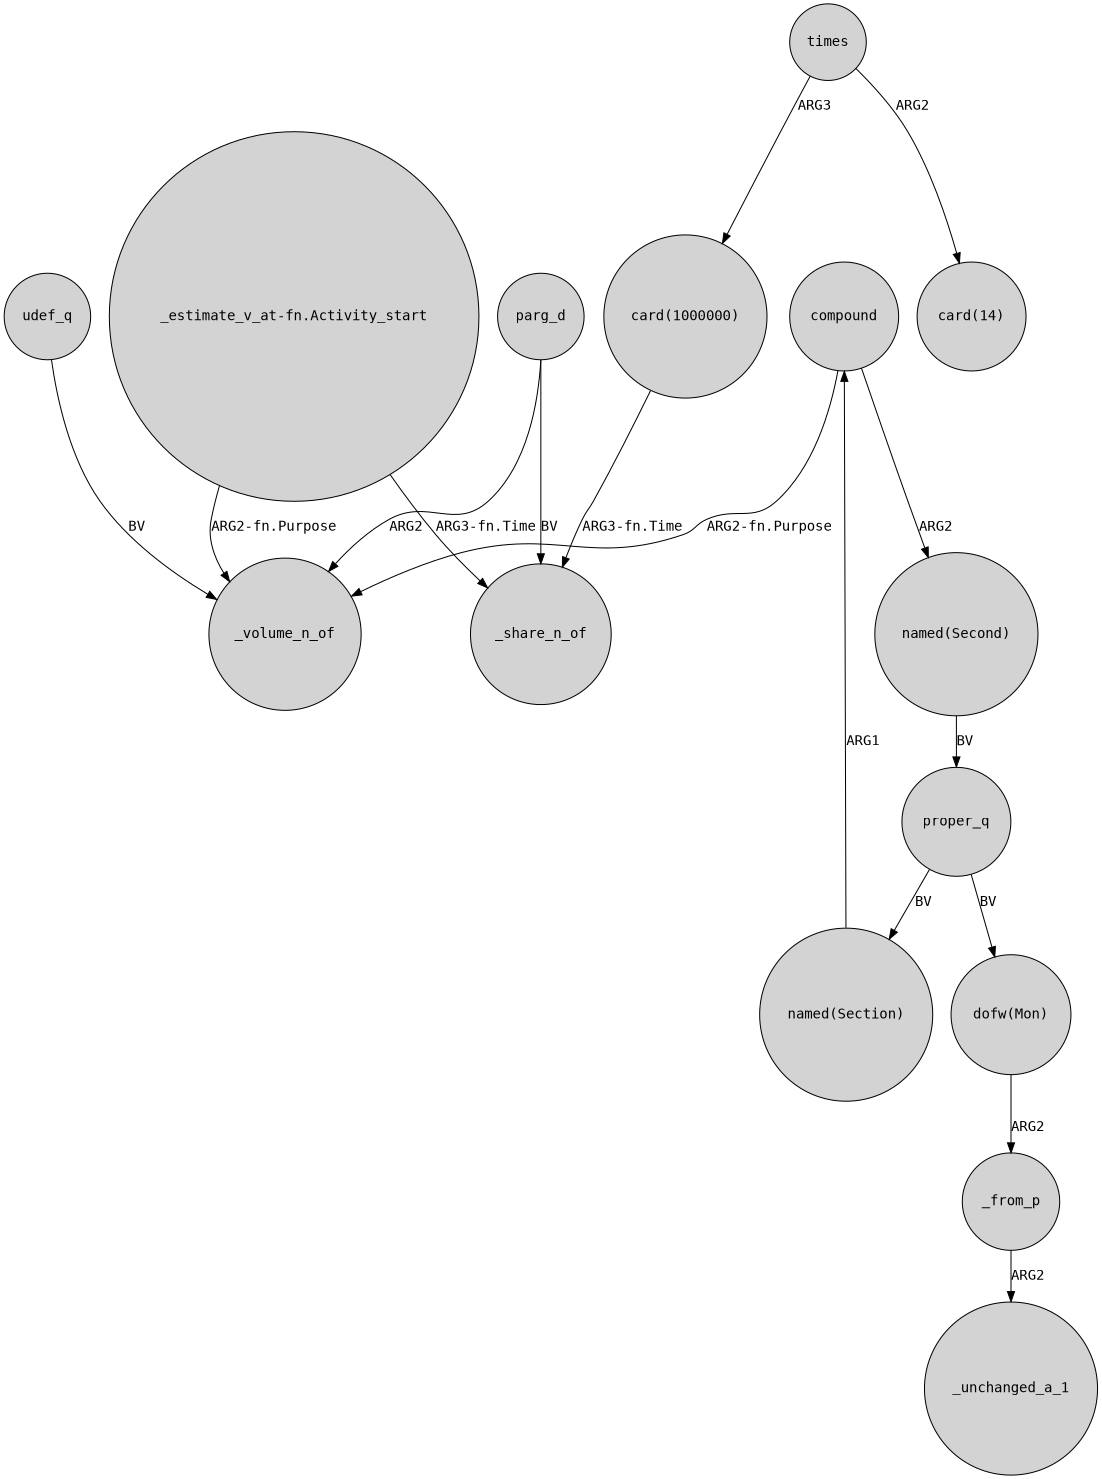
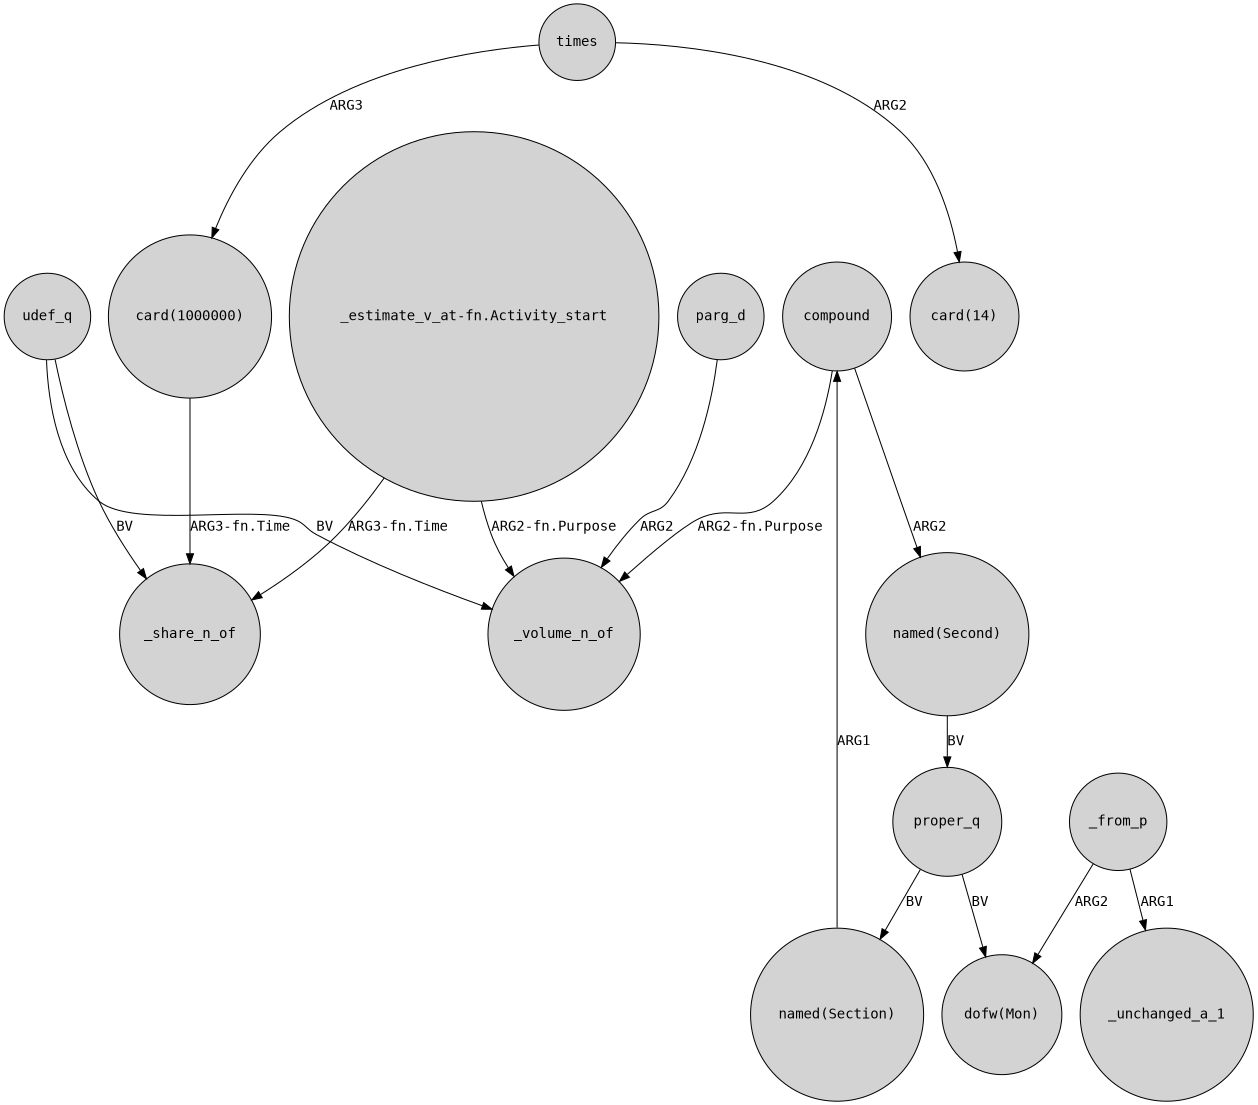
edge "parg_d" -> "_share_n_of": now "udef_q" -> "_share_n_of"
edge "dofw(Mon)" -> "_from_p": reversed
edge "_from_p" -> "_unchanged_a_1": label "ARG2" -> "ARG1"
